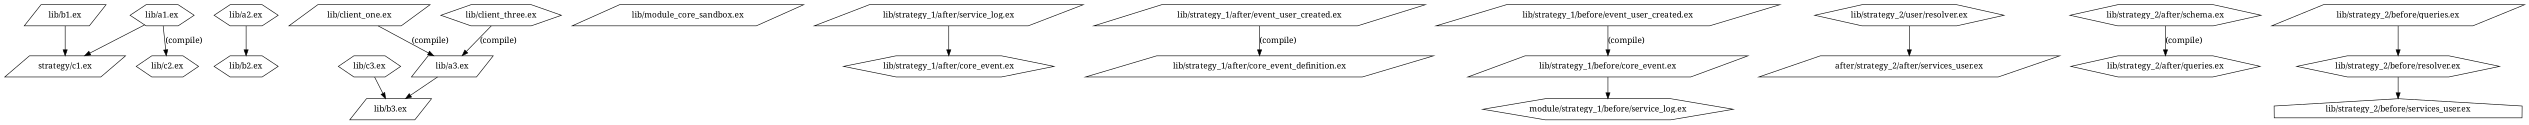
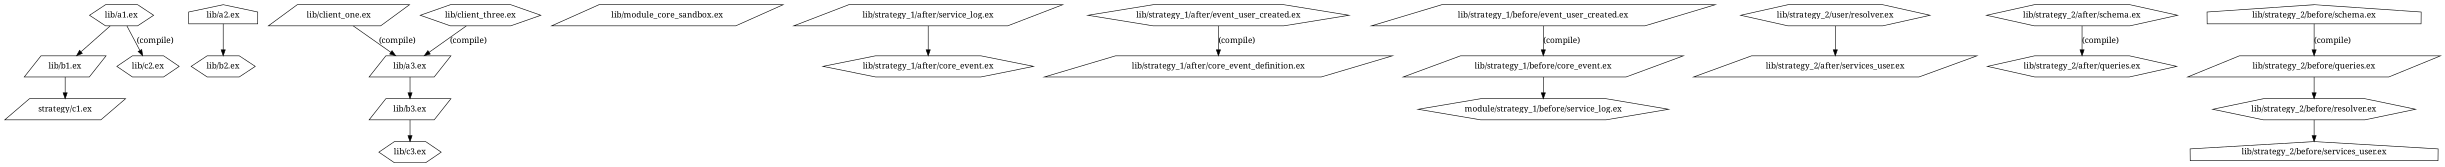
node "lib/a2.ex": shape hexagon -> house
node "lib/strategy_1/after/event_user_created.ex": shape parallelogram -> hexagon
node "lib/strategy_2/before/schema.ex": added
edge "lib/a1.ex" -> "strategy/c1.ex": now "lib/a1.ex" -> "lib/b1.ex"
node "after/strategy_2/after/services_user.ex": label "after/strategy_2/after/services_user.ex" -> "lib/strategy_2/after/services_user.ex"
edge "lib/c3.ex" -> "lib/b3.ex": reversed
